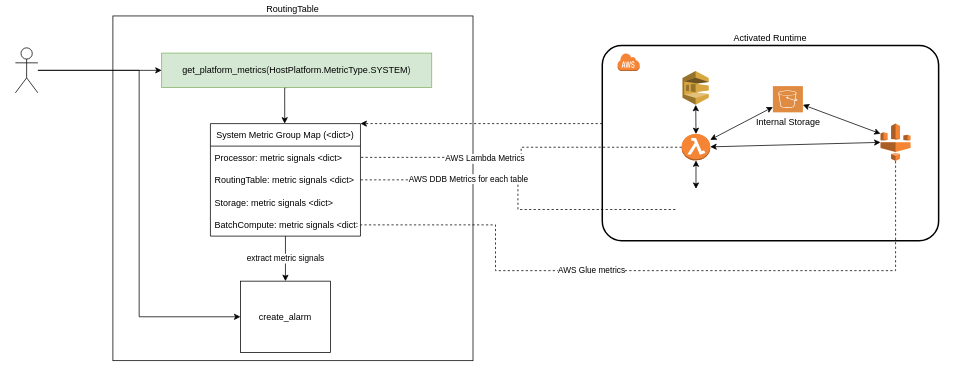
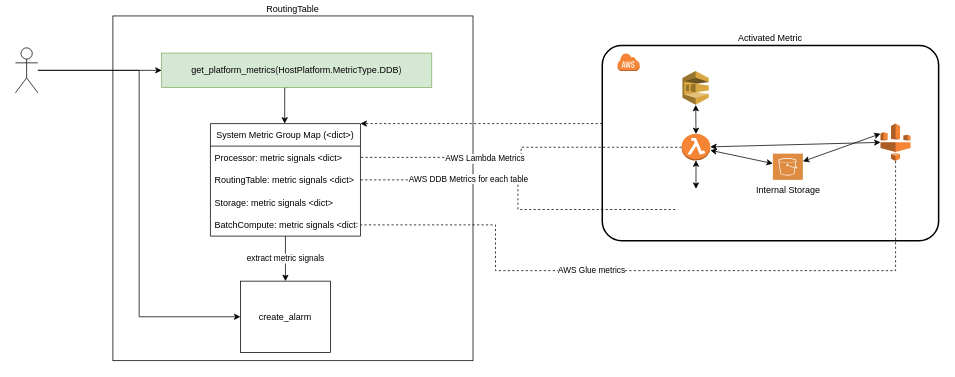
node "Activated Runtime": label "Activated Runtime" -> "Activated Metric"
node "get_platform_metrics(HostPlatform.MetricType.SYSTEM)": label "get_platform_metrics(HostPlatform.MetricType.SYSTEM)" -> "get_platform_metrics(HostPlatform.MetricType.DDB)"
node "Internal Storage": moved (788, 99) -> (788, 167)
